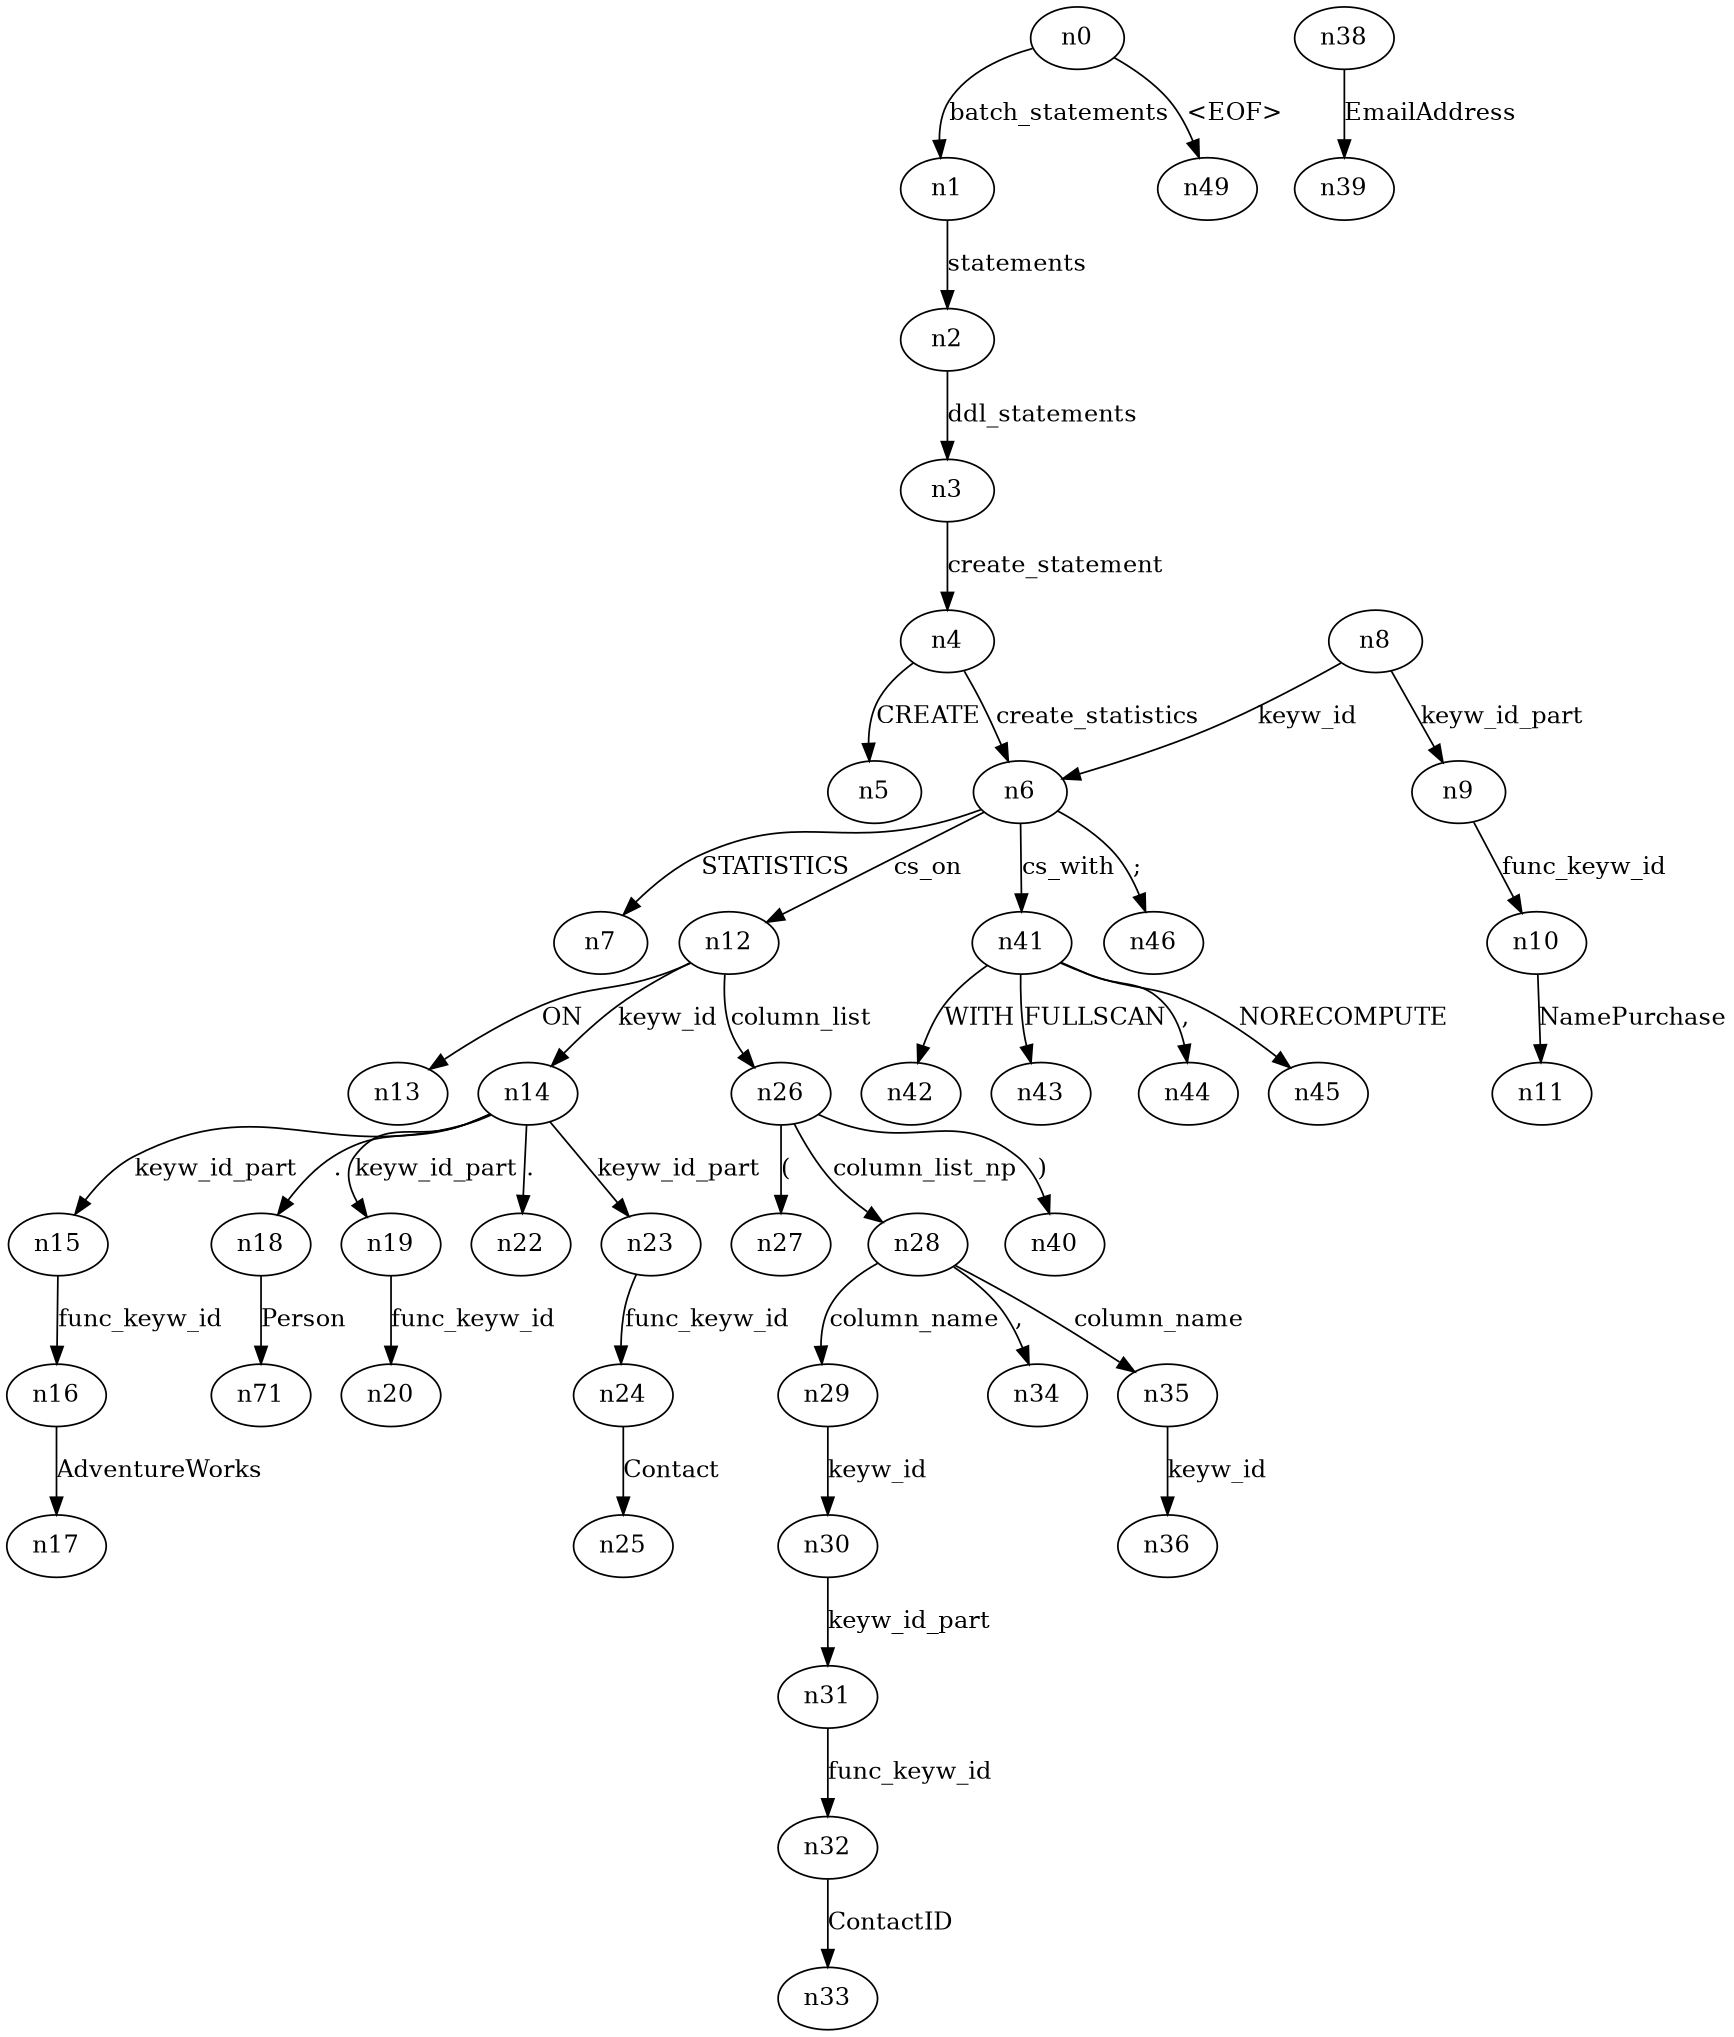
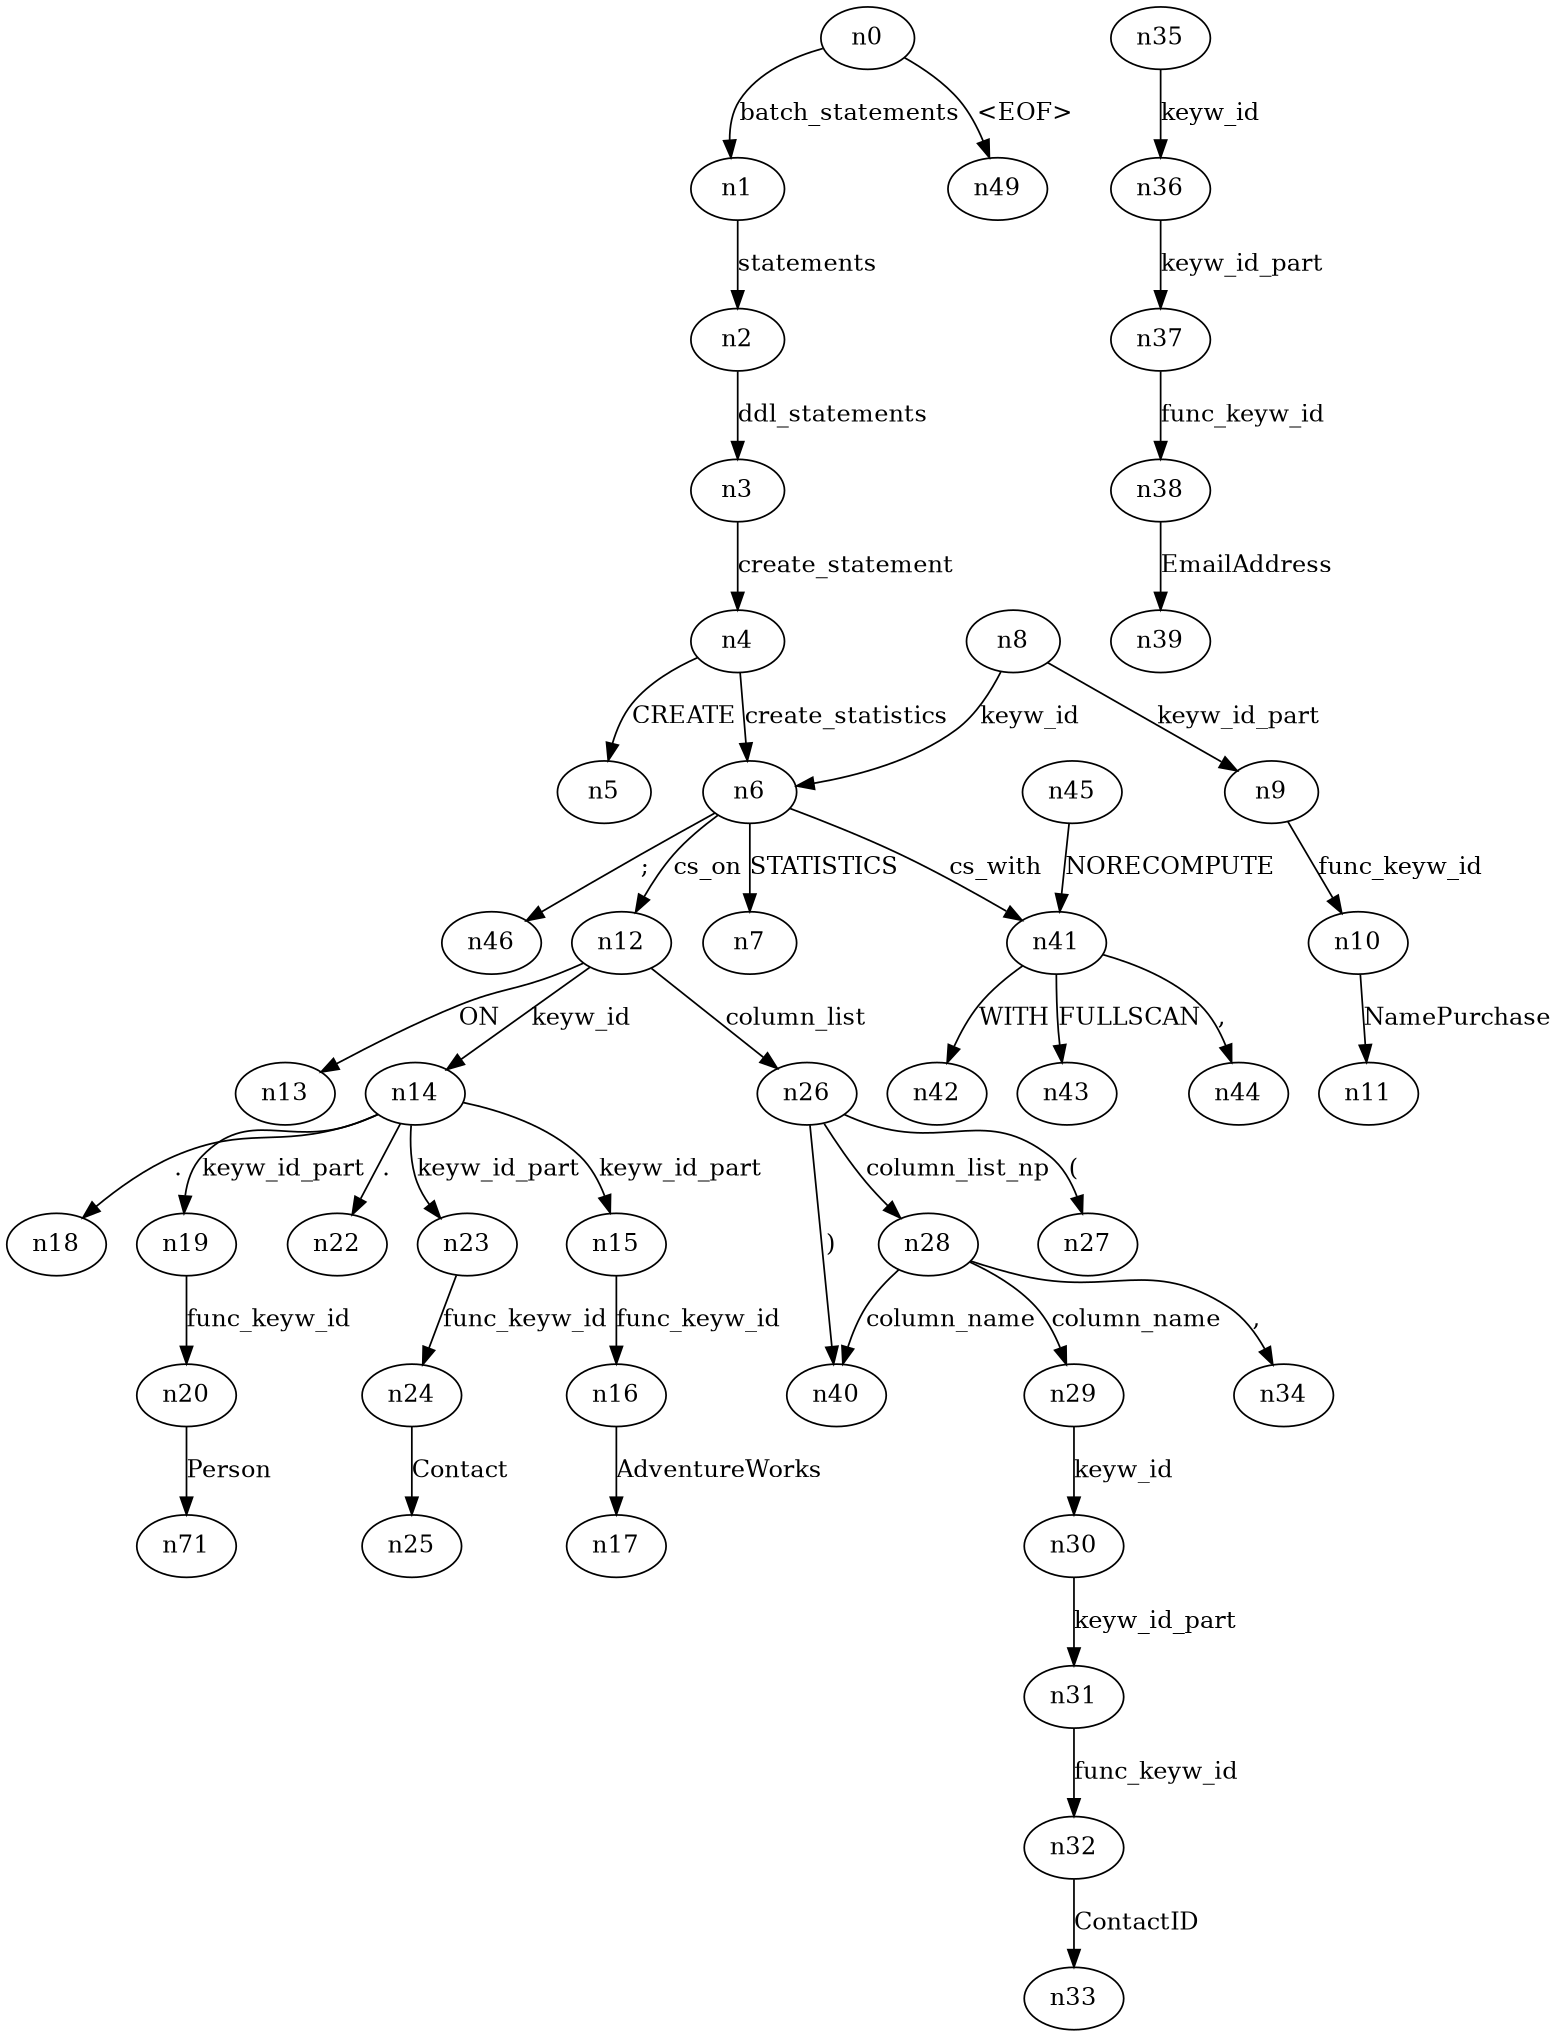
node "n37": added
edge "n41" -> "n45": reversed
edge "n18" -> "n71": now "n20" -> "n71"
edge "n28" -> "n35": now "n28" -> "n40"
